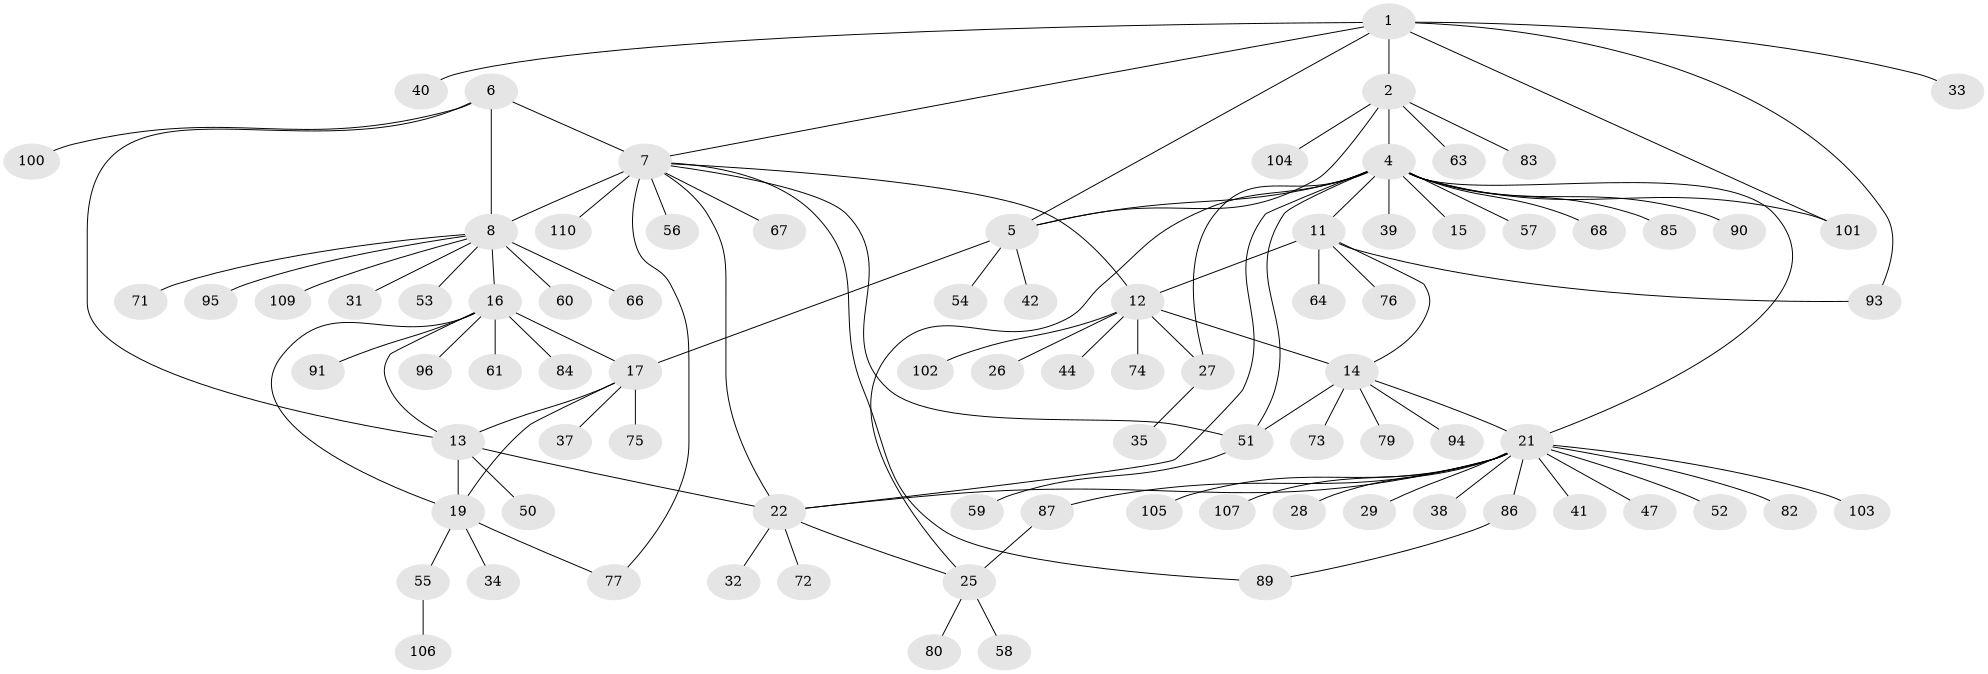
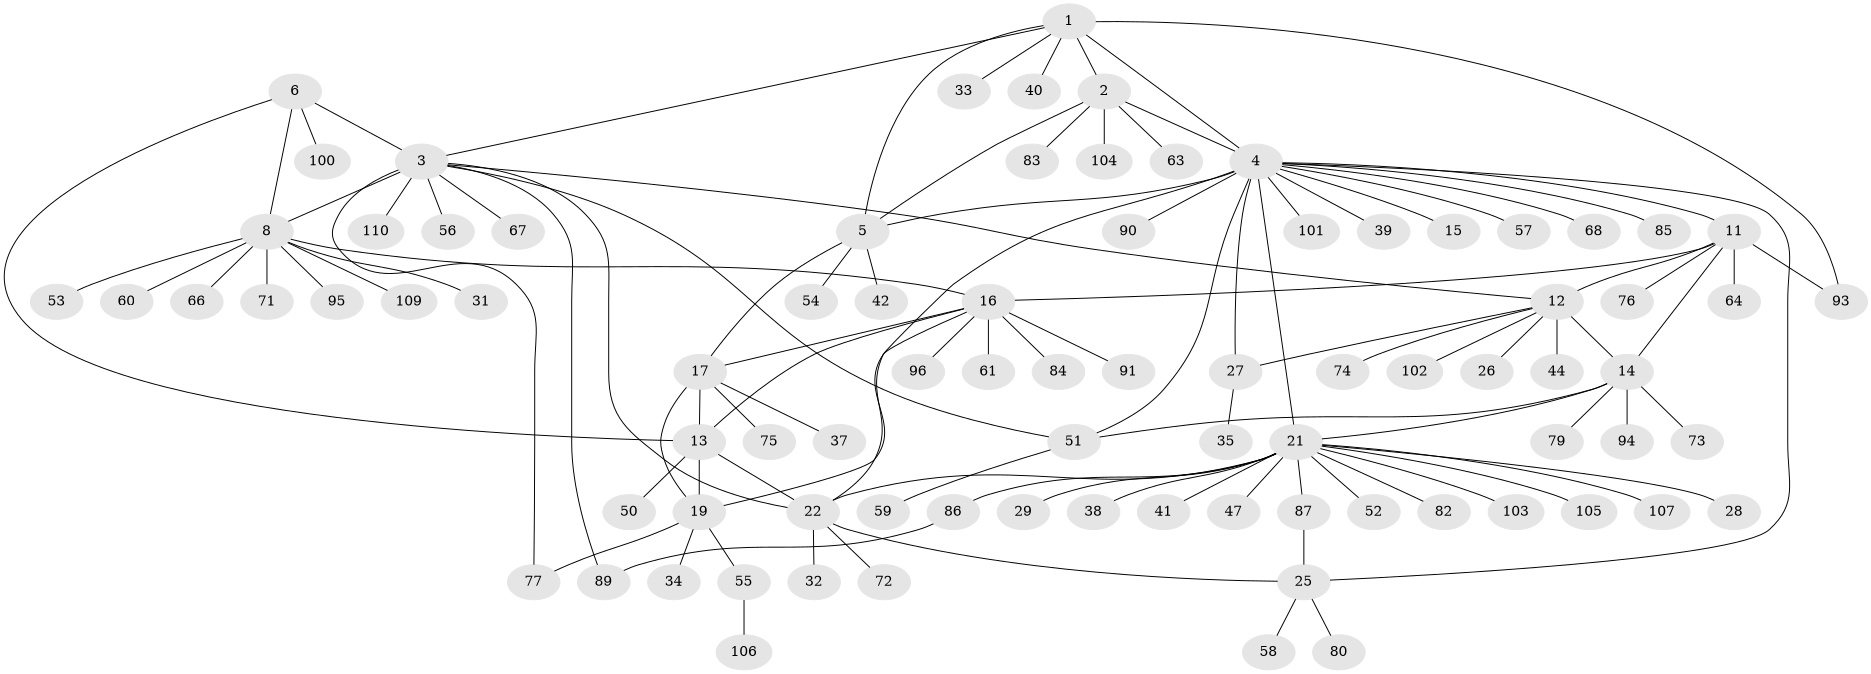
edge "1" -- "101": now "1" -- "4"
node "7": label "7" -> "3"
edge "11" -- "16": added
